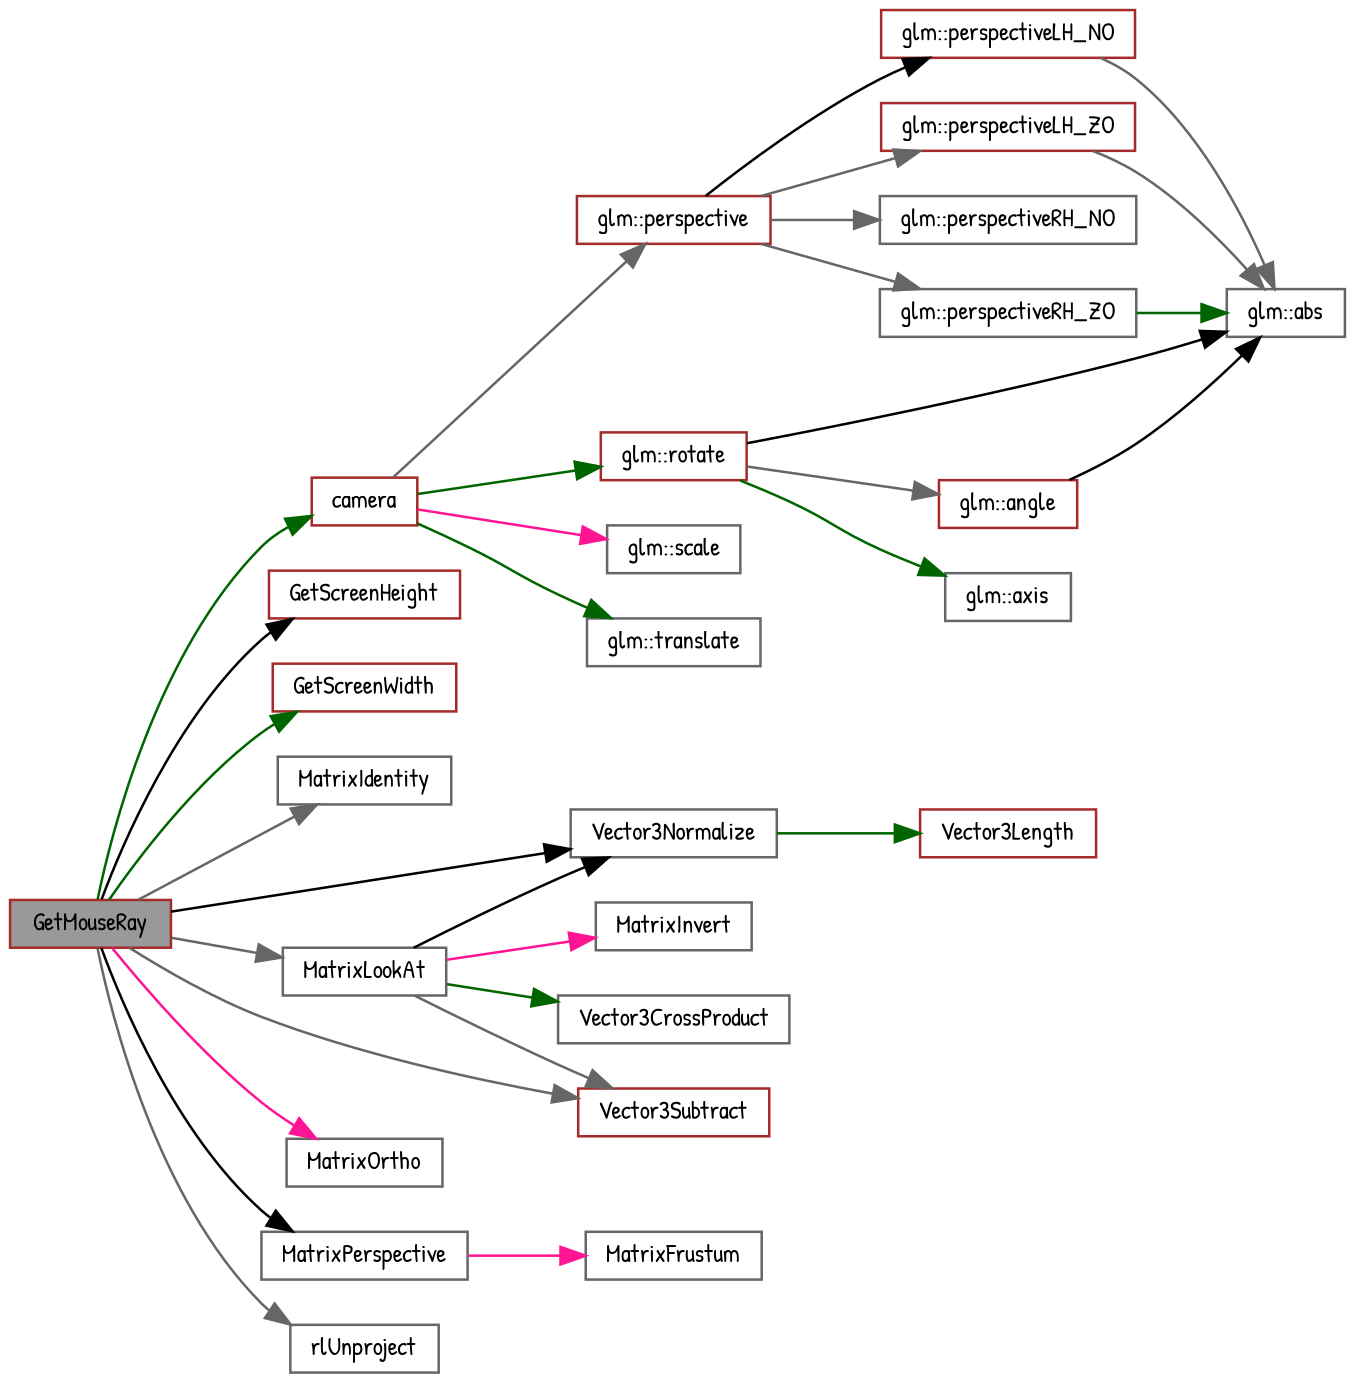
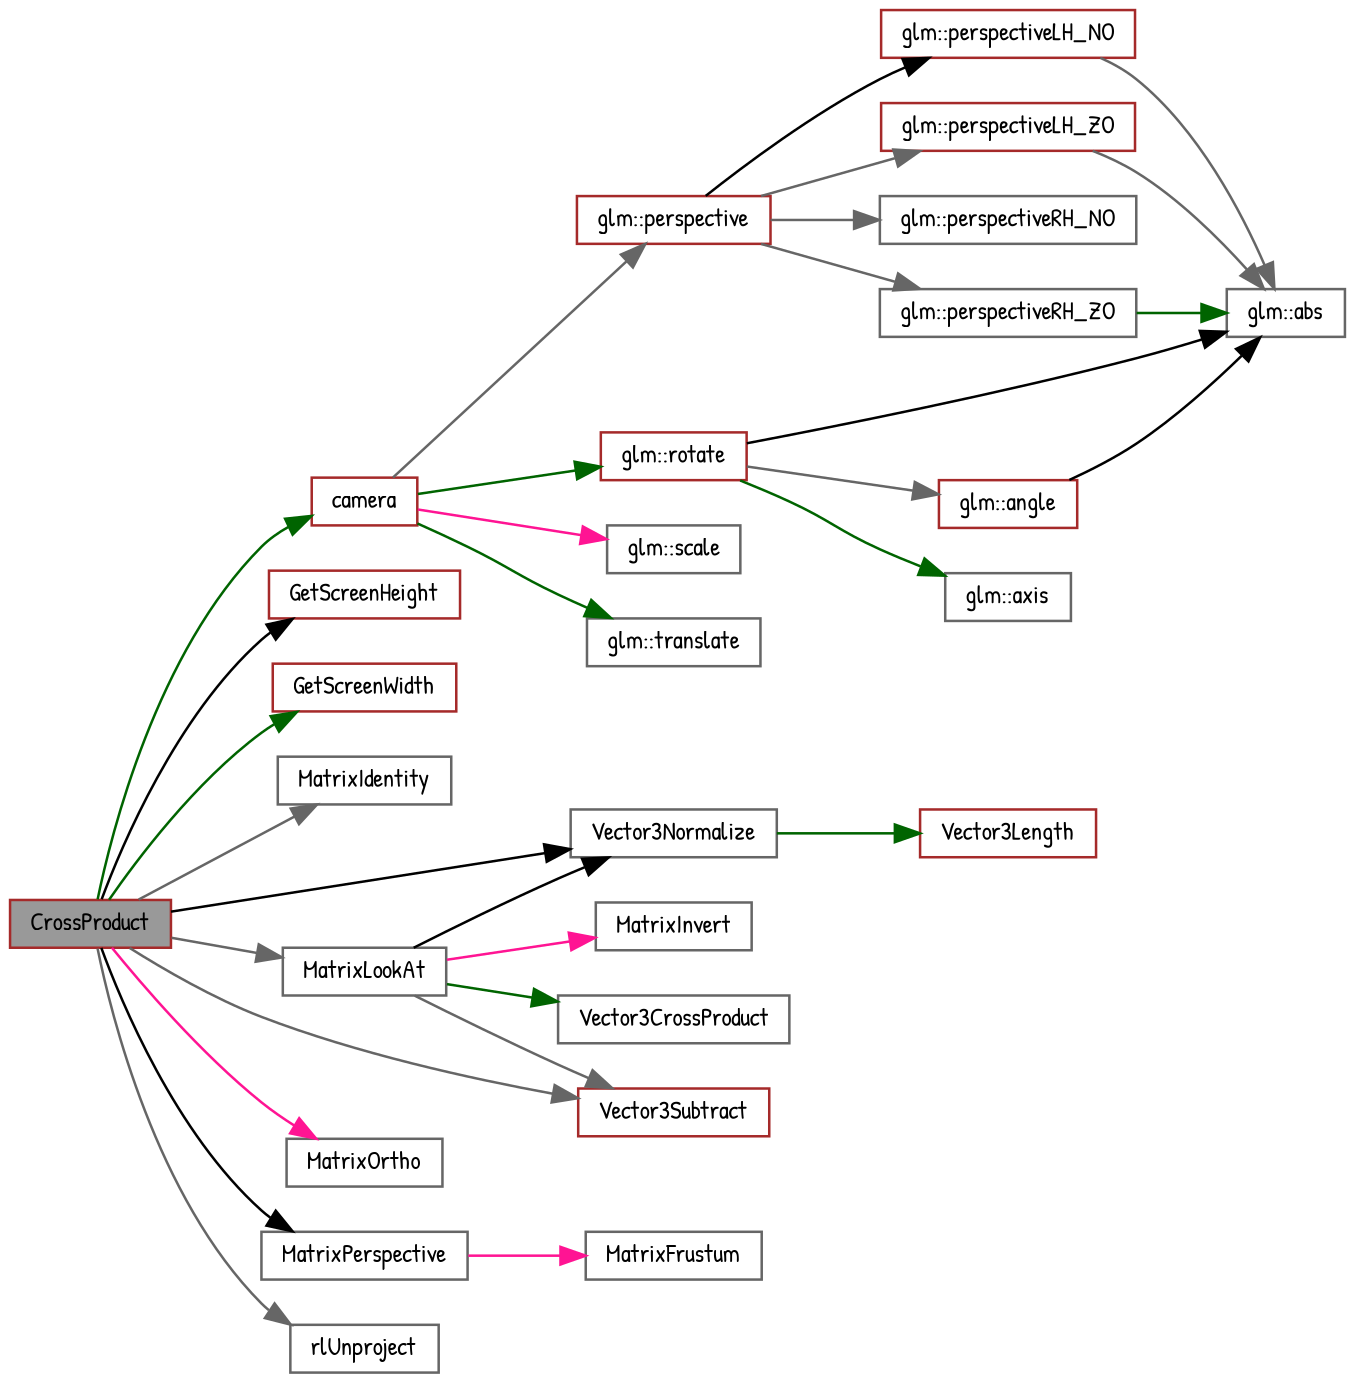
node "GetMouseRay": label "GetMouseRay" -> "CrossProduct"
